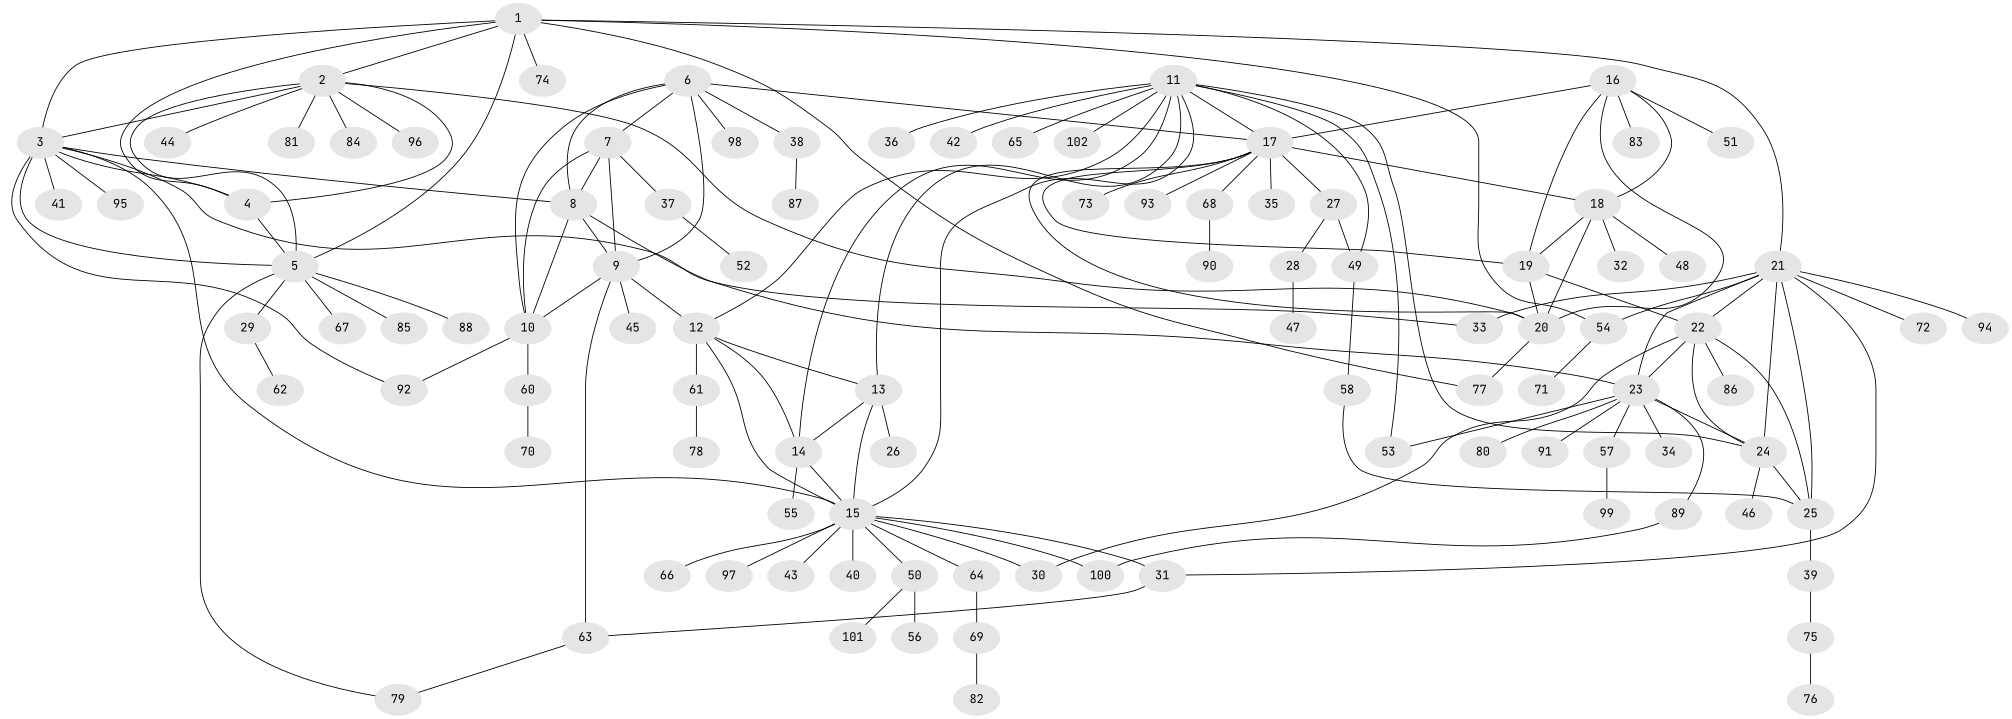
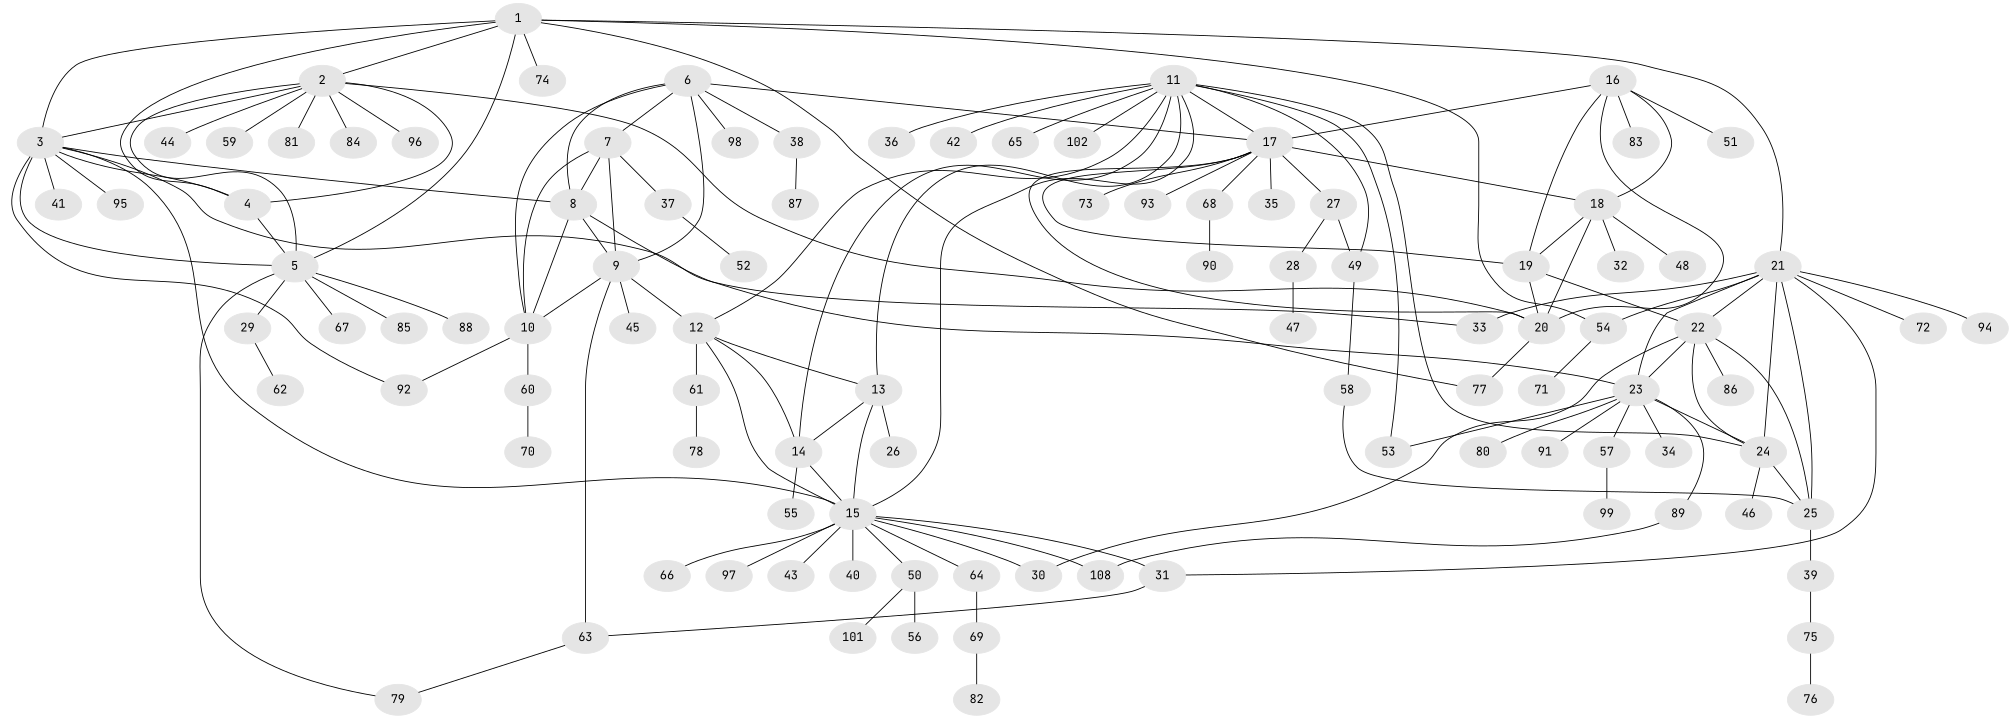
node "59": added
node "100": label "100" -> "108"
